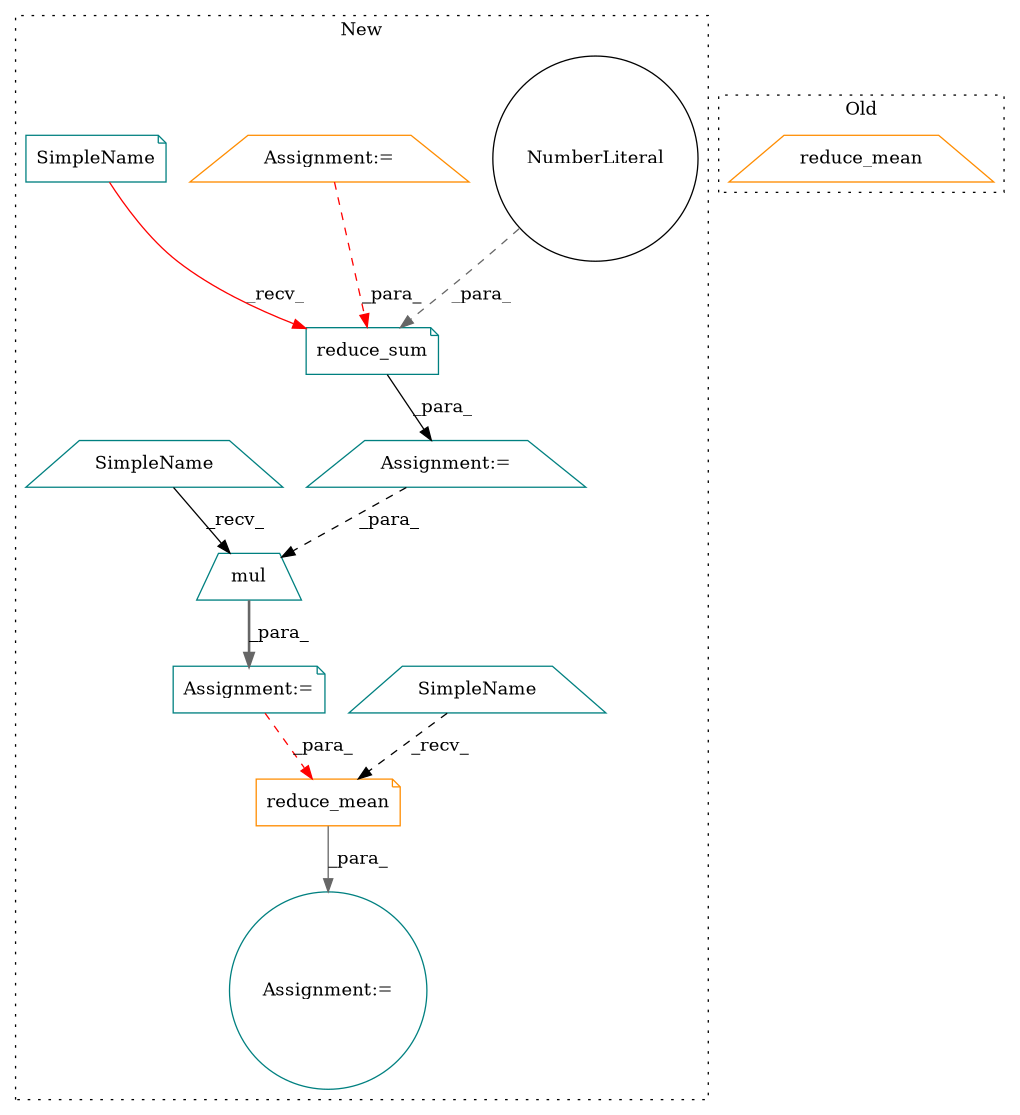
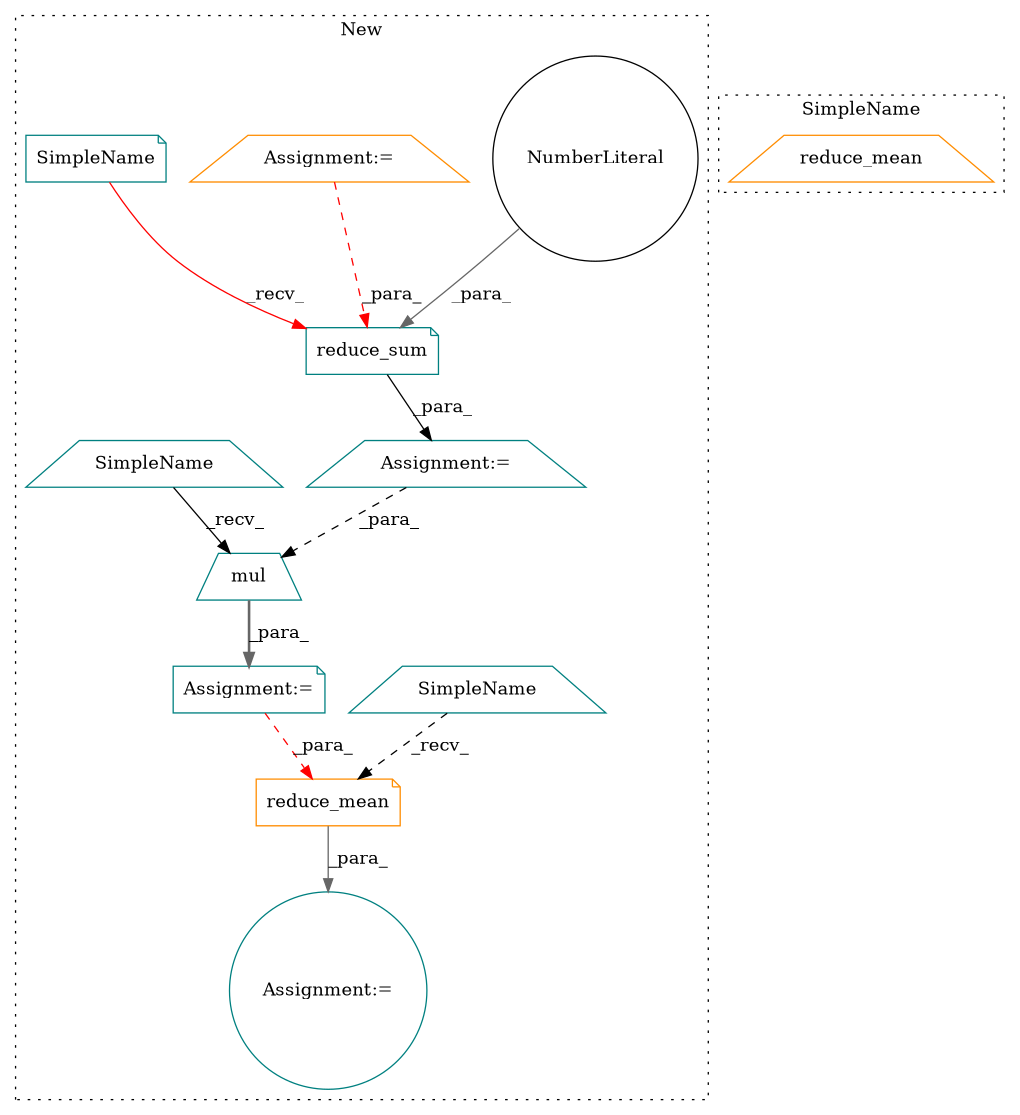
cluster "Old": label "Old" -> "SimpleName"
edge "NumberLiteral" -> "reduce_sum": style dashed -> solid
